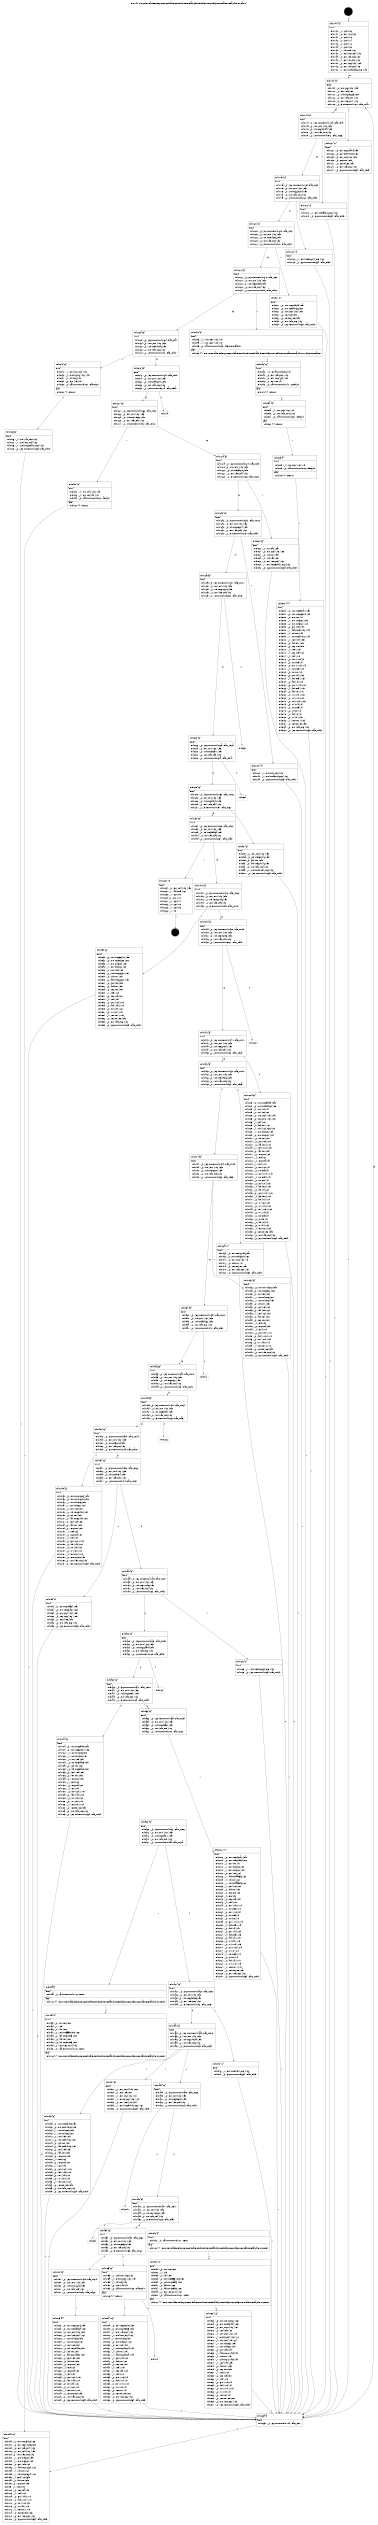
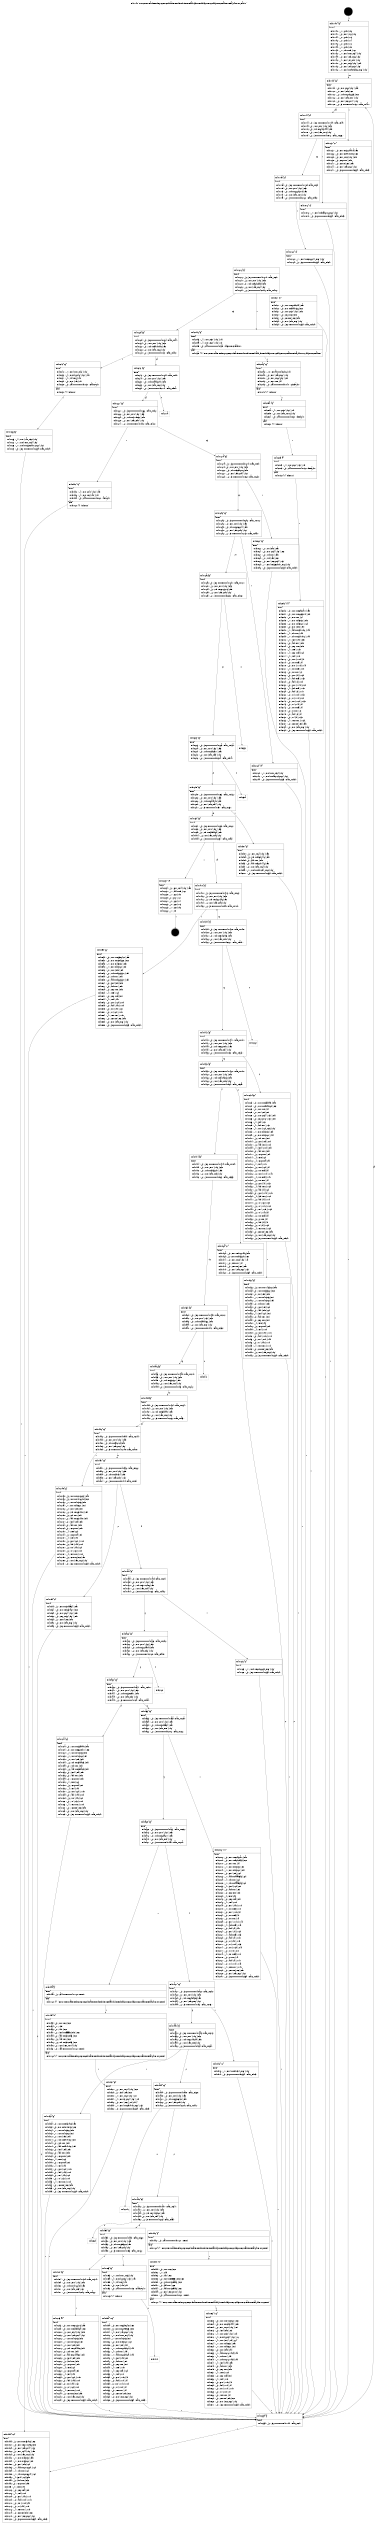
node "0x401800 [22]": removed
edge "0x401910 [25]" -> "0x401929 [25]": reversed
edge "0x401974 [25]" -> "0x401d85 [83]": now "0x401cd2 [152]" -> "0x401d85 [83]"
node "0x402283": removed
edge "0x401a55 [25]" -> "0x401a6e [25]": added, label "5"
edge "0x401aa0 [25]" -> "0x401fc7 [32]": now "0x401f9f [40]" -> "0x401fc7 [32]"
edge "0x401ef3 [23]" -> "0x401f0a [105]": removed, label "1"
